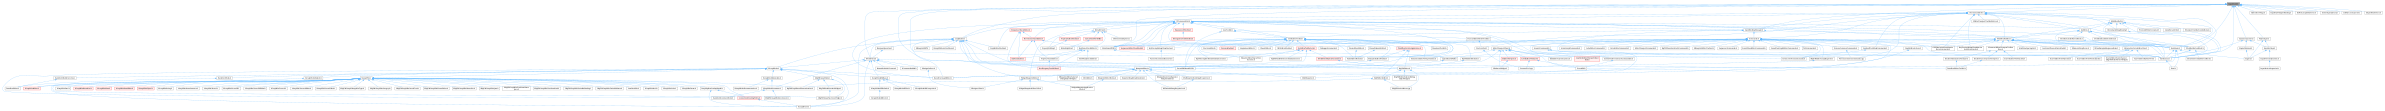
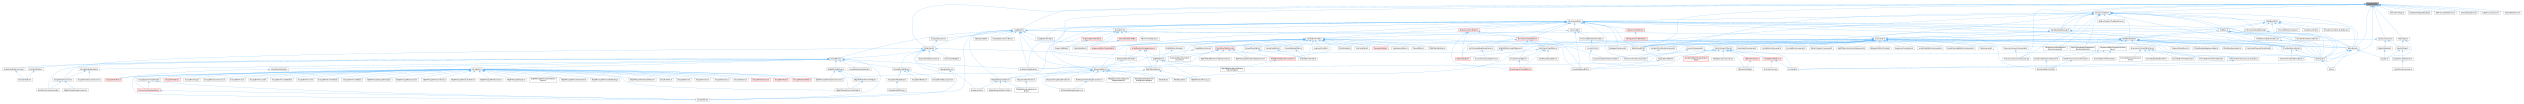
node "ISoundCueEditor.h": added
node "FindInGraph.h": added
node "SCurveEditorEventChannel SRigVMNodePreviewWidget.h": label "SCurveEditorEventChannel SRigVMNodePreviewWidget.h" -> "SCurveEditorEventChannel View.h"
edge "RigVMEditor.h" -> "WorkflowUObjectDocuments.h": now "SRigVMEditorSelectedDebug ObjectWidget.h" -> "WorkflowUObjectDocuments.h"
node "SoundSubmixGraphNode.h": added
